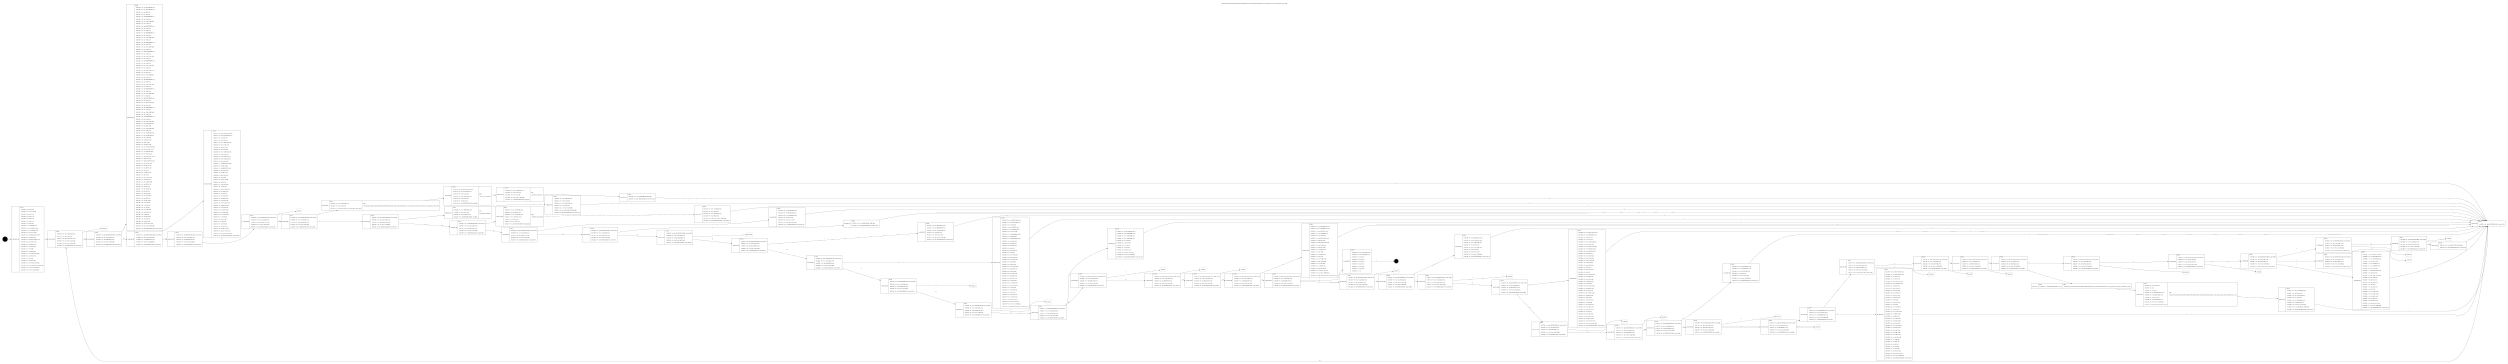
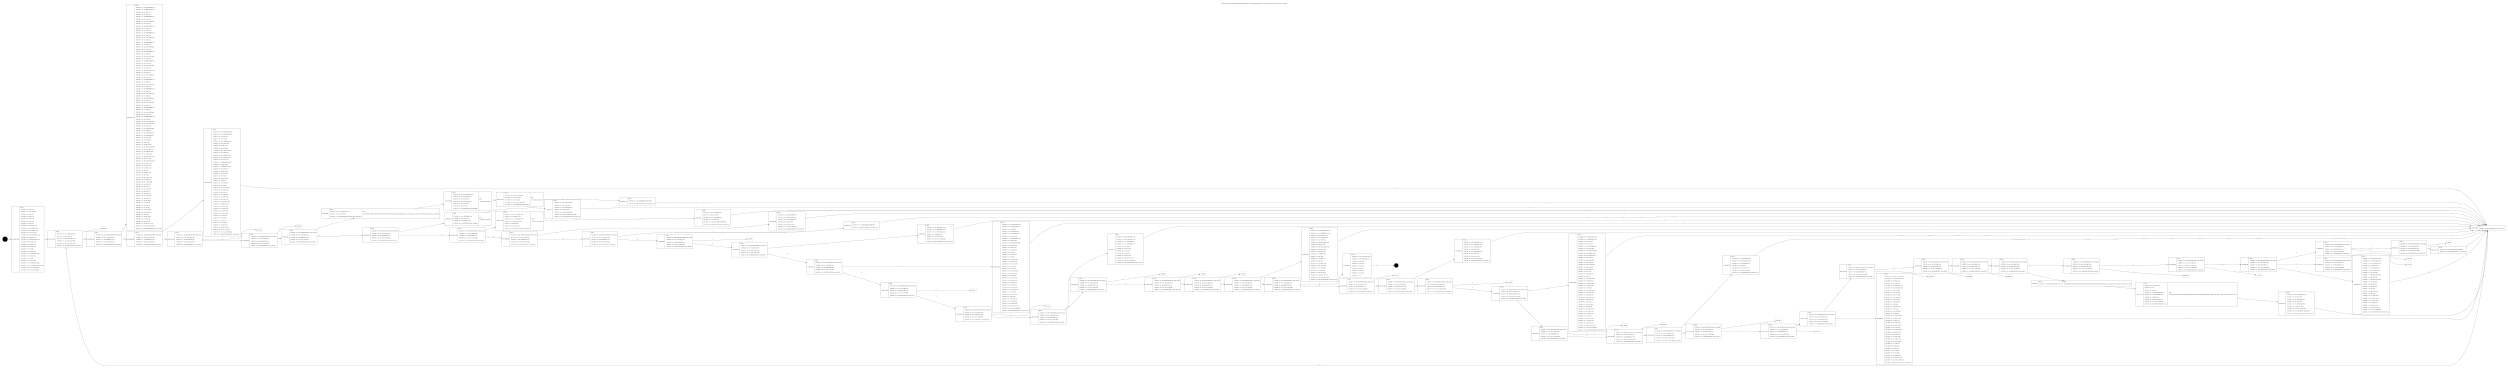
node "0x4021cd": added
